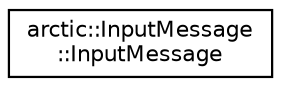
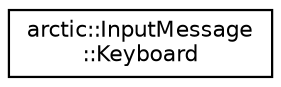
node "arctic::InputMessage ::InputMessage": label "arctic::InputMessage ::InputMessage" -> "arctic::InputMessage ::Keyboard"
